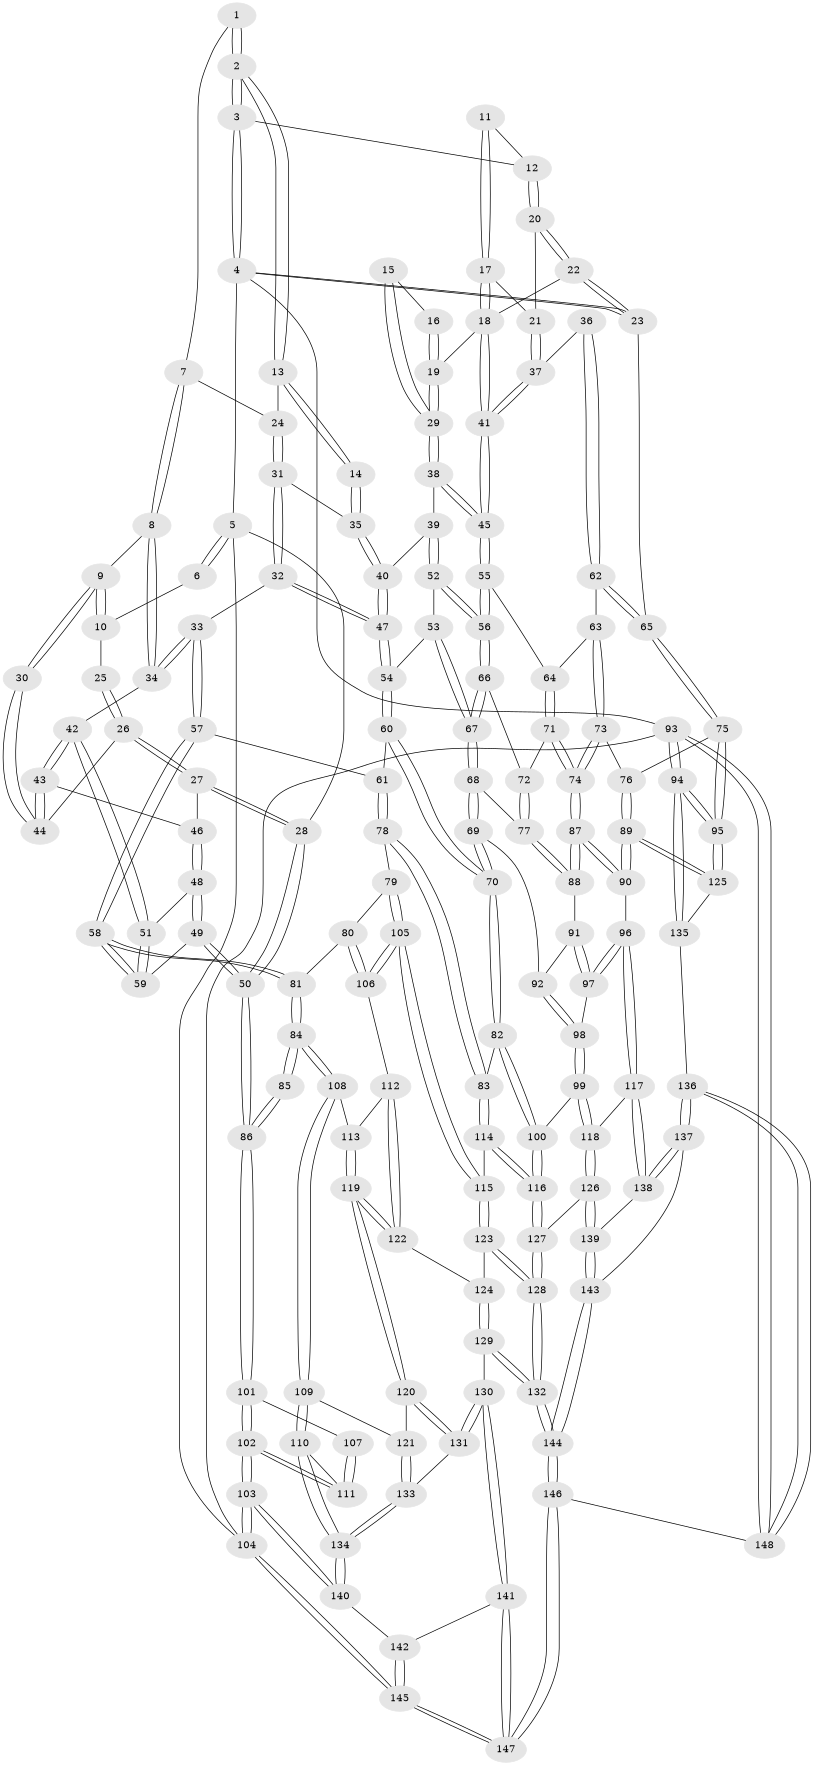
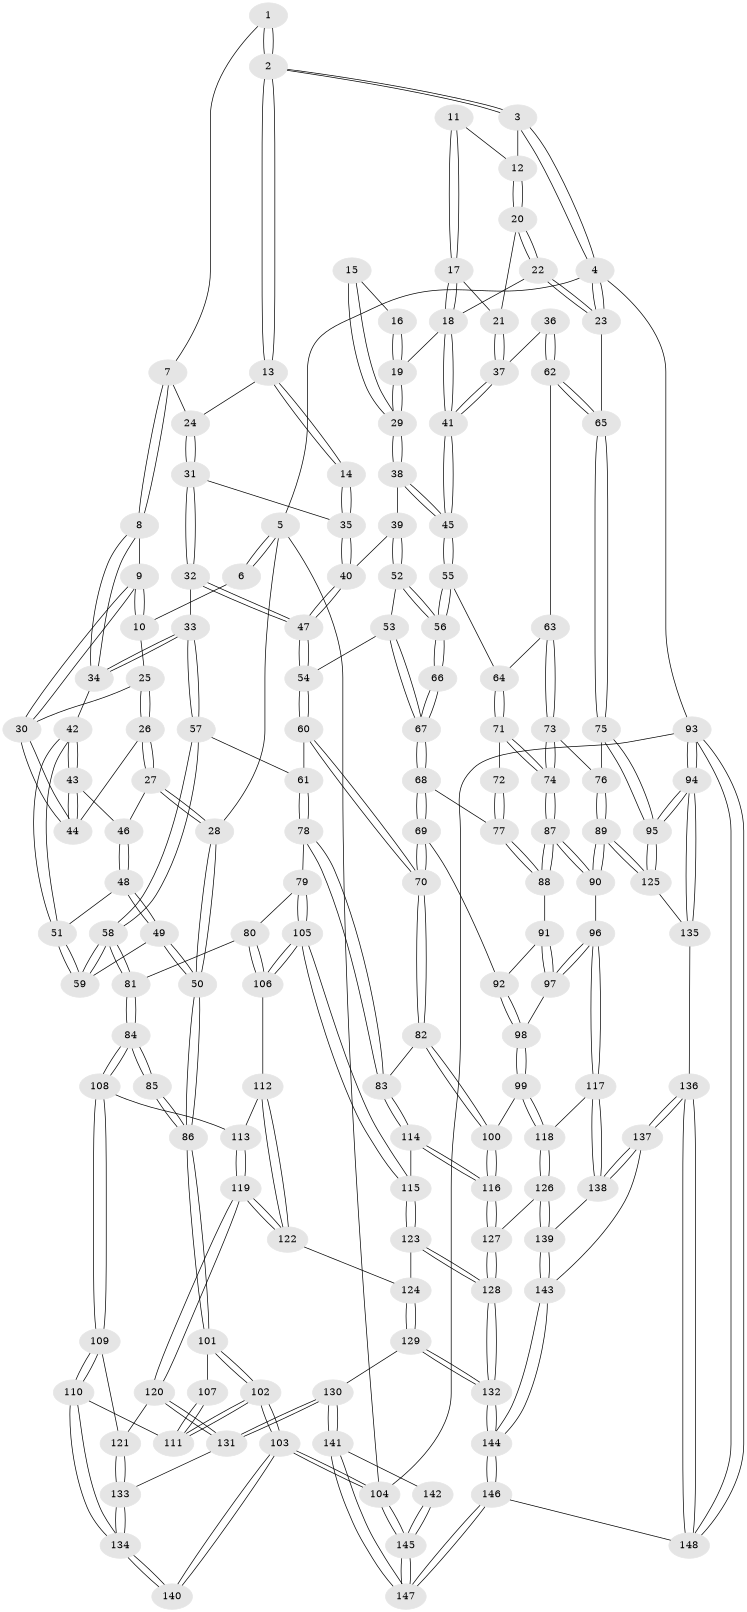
edge "25" -- "30": added
edge "66" -- "72": removed
edge "140" -- "142": removed
